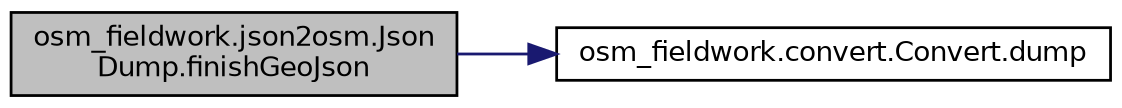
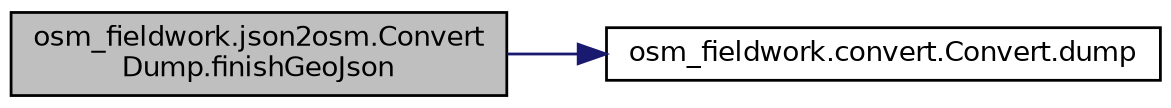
node "osm_fieldwork.json2osm.Json Dump.finishGeoJson": label "osm_fieldwork.json2osm.Json Dump.finishGeoJson" -> "osm_fieldwork.json2osm.Convert Dump.finishGeoJson"
